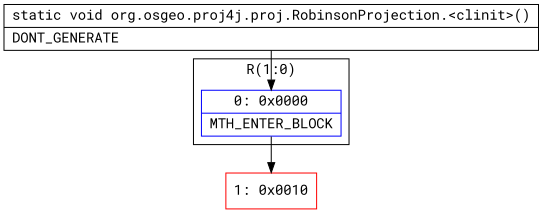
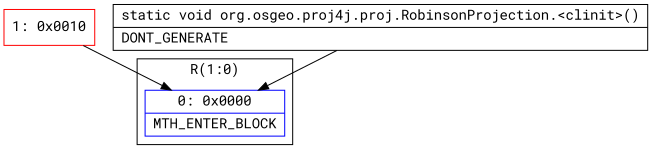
edge "0: 0x0000" -> "1: 0x0010": reversed
